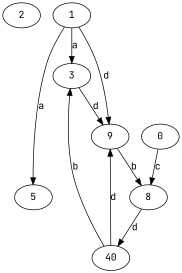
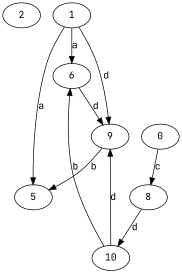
node "3": label "3" -> "6"
edge "9" -> "8": now "9" -> "5"
node "40": label "40" -> "10"
